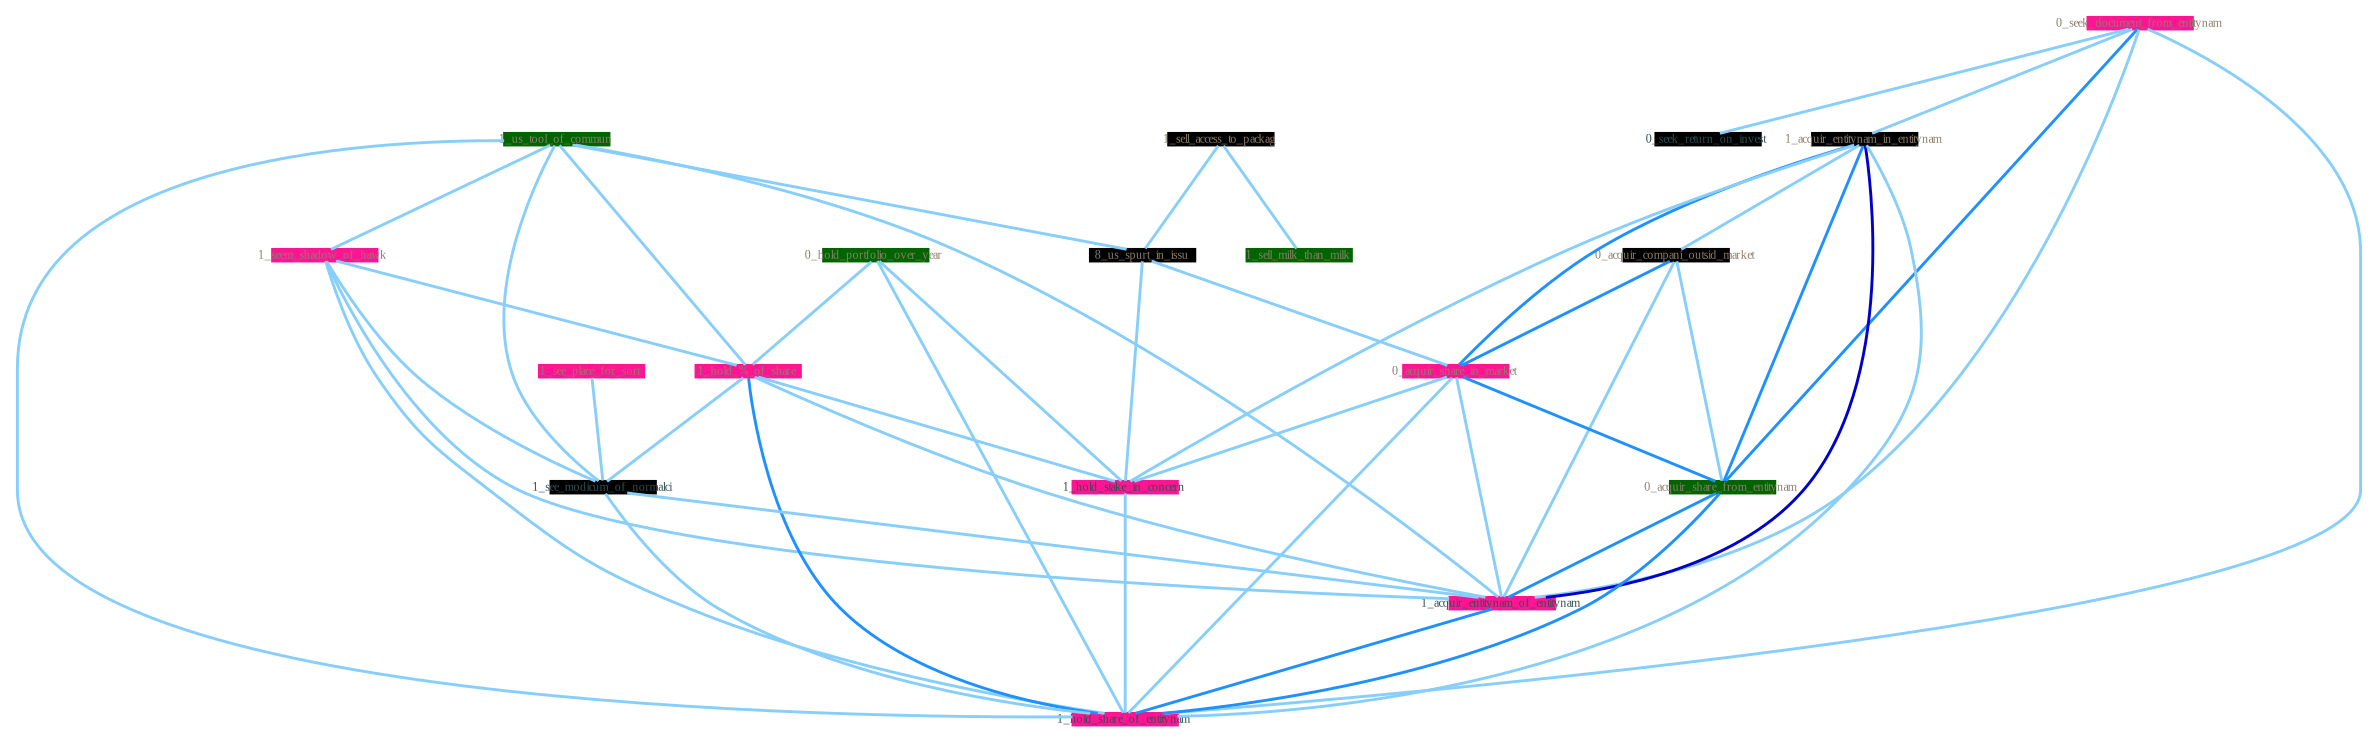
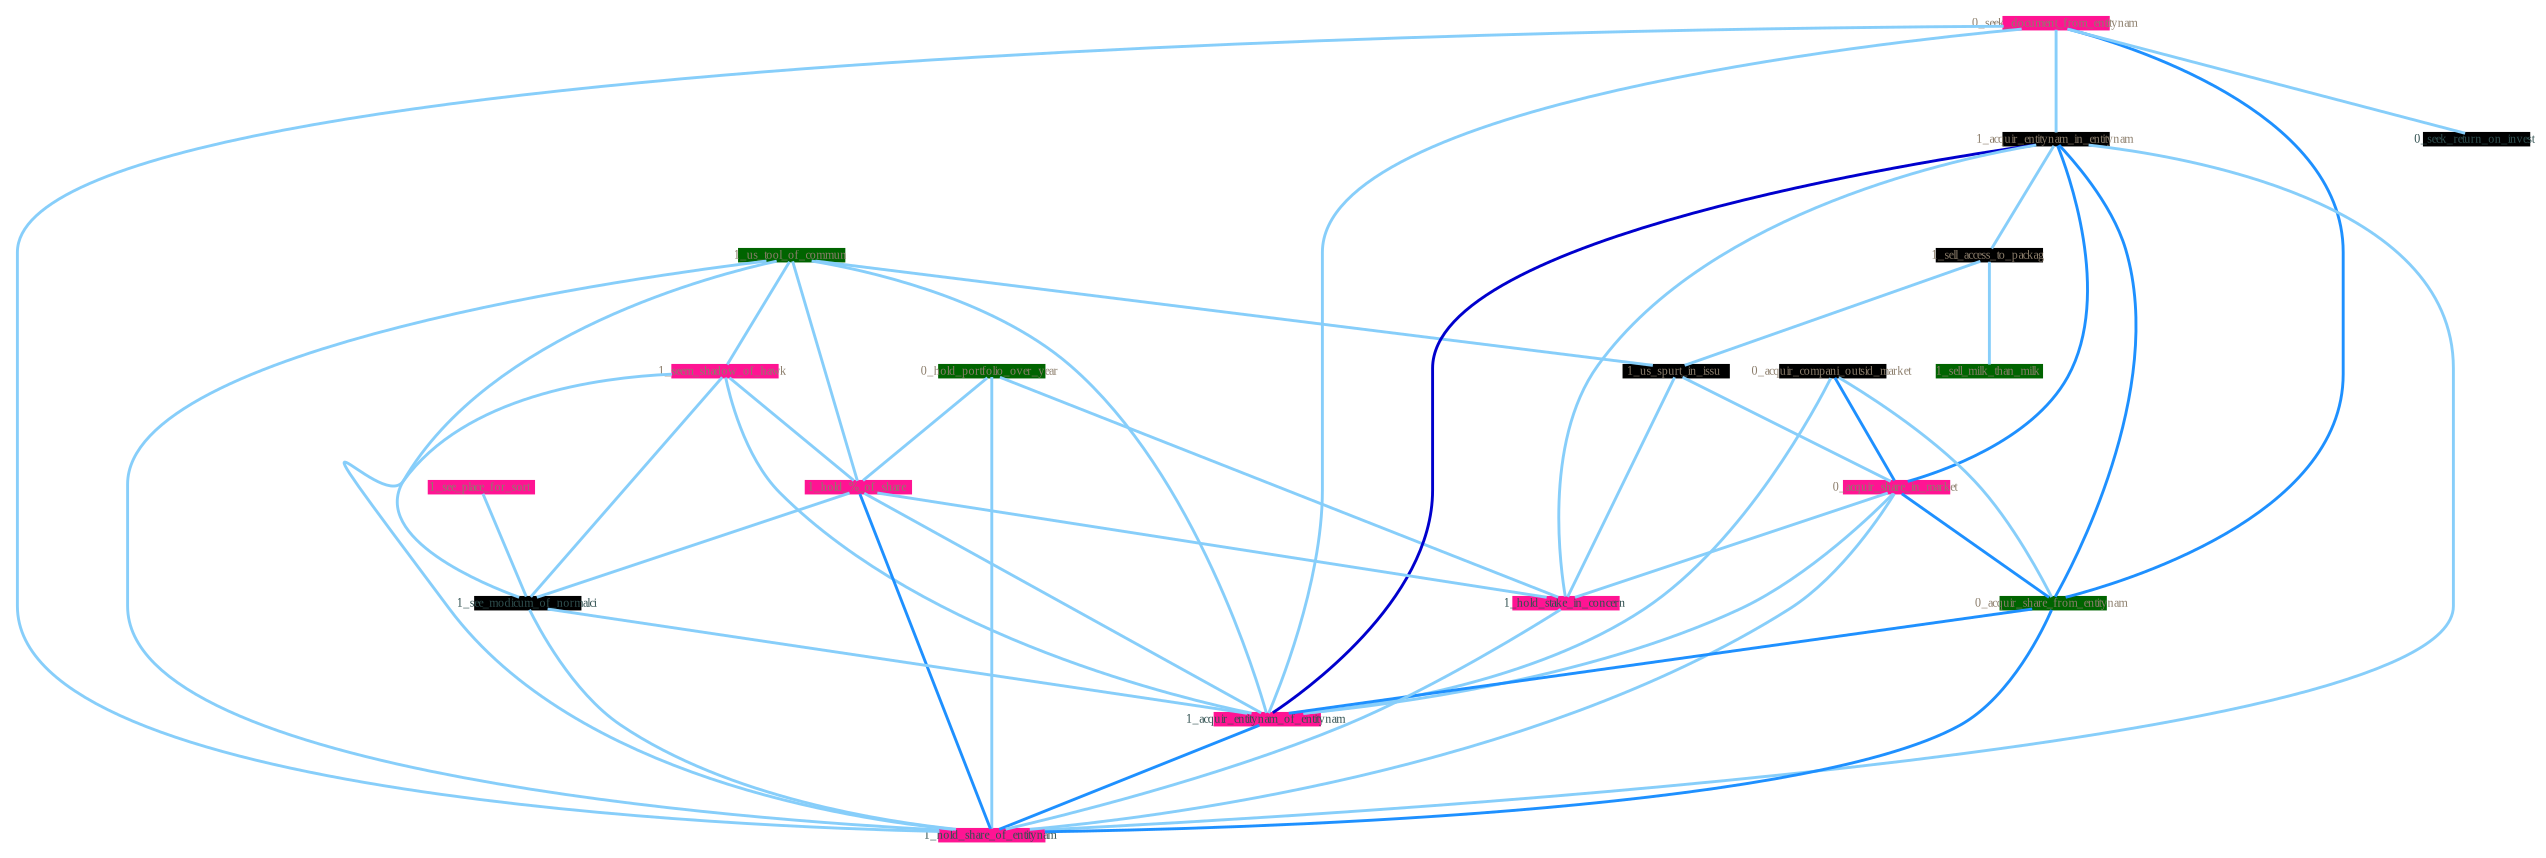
edge "1_acquir_entitynam_in_entitynam" -- "0_acquir_compani_outsid_market": now "1_acquir_entitynam_in_entitynam" -- "1_sell_access_to_packag"
node "8_us_spurt_in_issu": label "8_us_spurt_in_issu" -> "1_us_spurt_in_issu"
